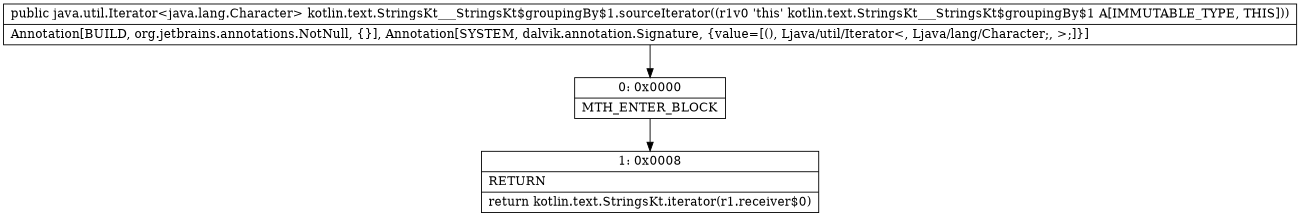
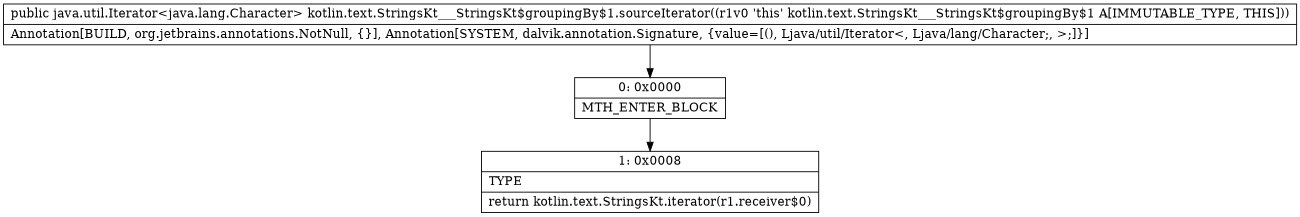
node "1: 0x0008": text "RETURN" -> "TYPE"
